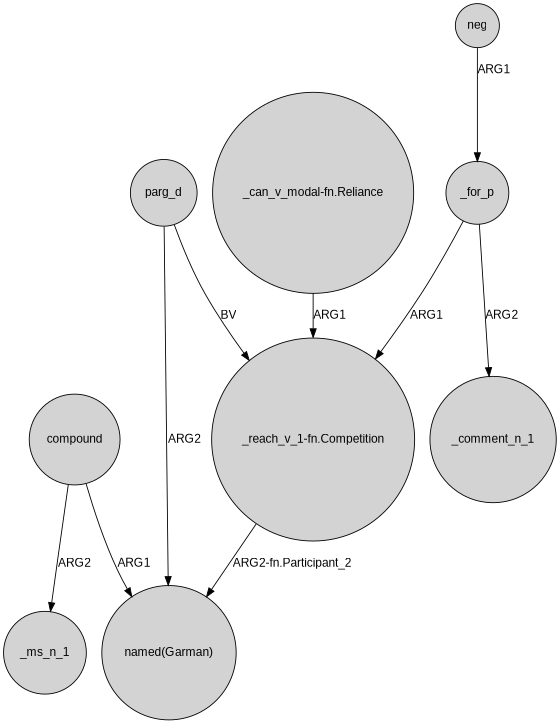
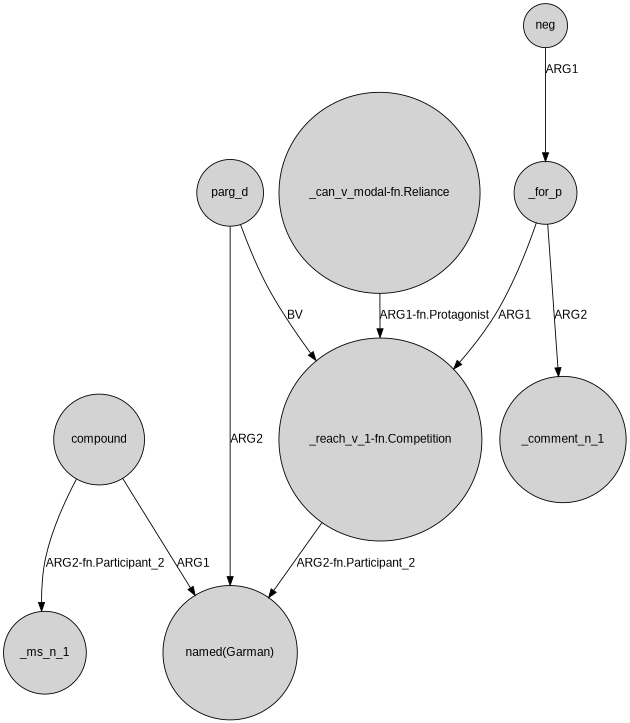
edge "_can_v_modal-fn.Reliance" -> "_reach_v_1-fn.Competition": label "ARG1" -> "ARG1-fn.Protagonist"
edge "compound" -> "_ms_n_1": label "ARG2" -> "ARG2-fn.Participant_2"
